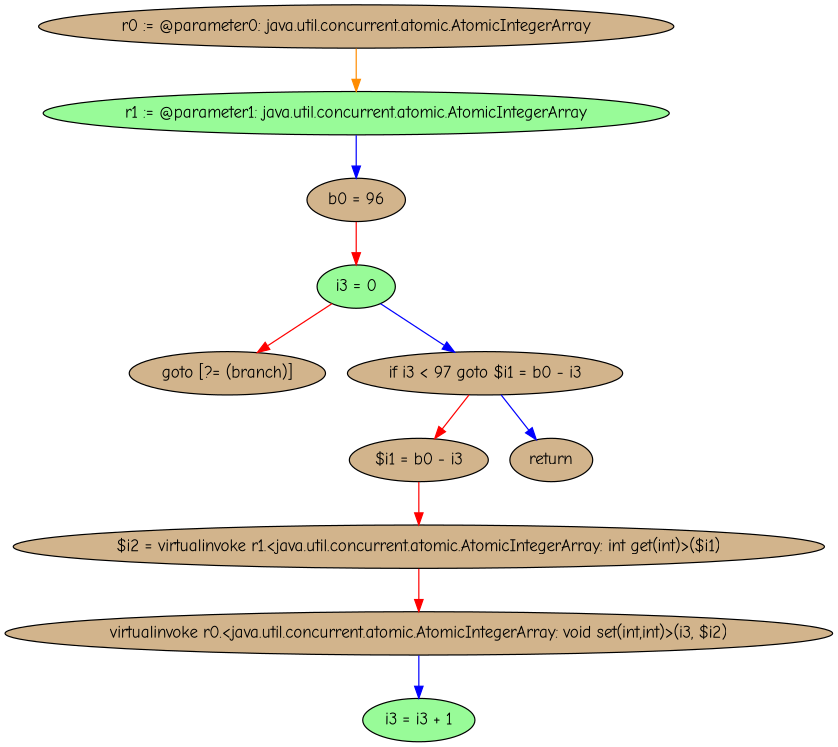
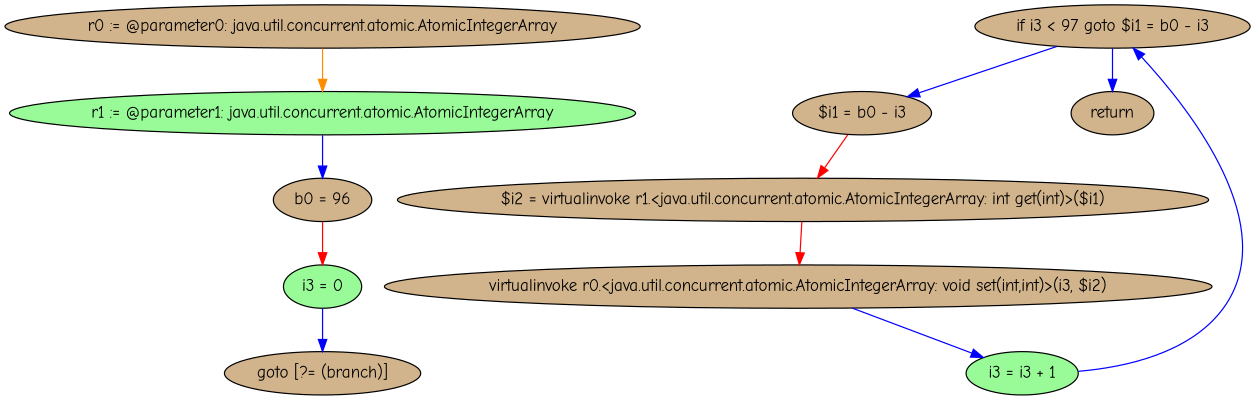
edge "i3 = 0" -> "if i3 < 97 goto $i1 = b0 - i3": now "i3 = i3 + 1" -> "if i3 < 97 goto $i1 = b0 - i3"
edge "i3 = 0" -> "goto [?= (branch)]": color red -> blue
edge "if i3 < 97 goto $i1 = b0 - i3" -> "$i1 = b0 - i3": color red -> blue
